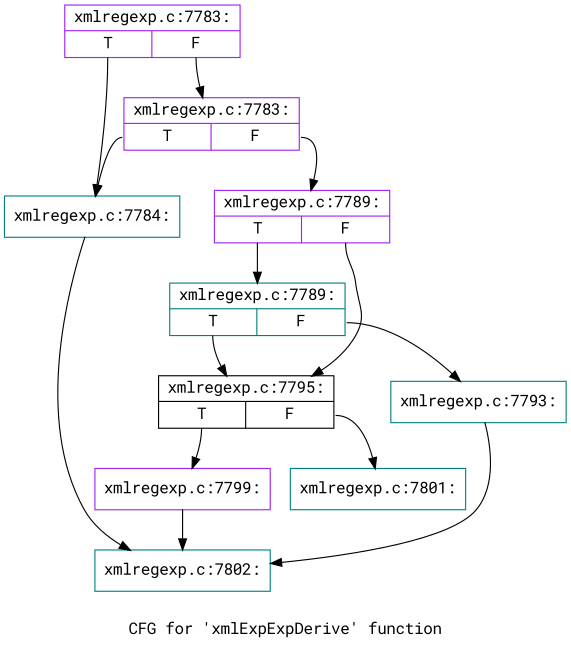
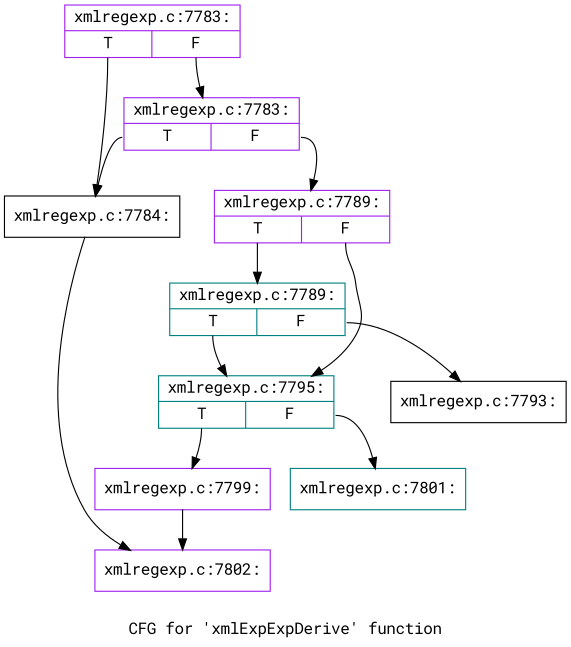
node "xmlregexp.c:7784:": color teal -> black
node "xmlregexp.c:7795:": color black -> teal
node "xmlregexp.c:7793:": color teal -> black
edge "xmlregexp.c:7793:" -> "xmlregexp.c:7802:": removed
node "xmlregexp.c:7802:": color teal -> purple
